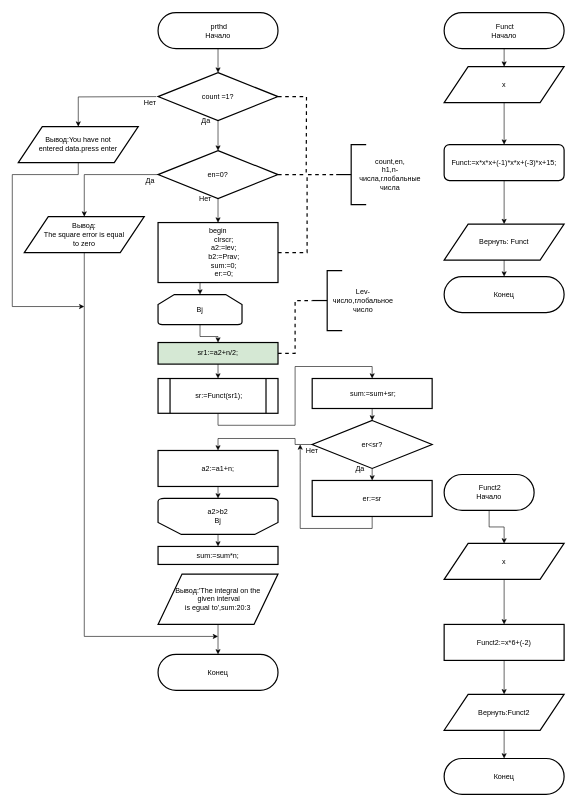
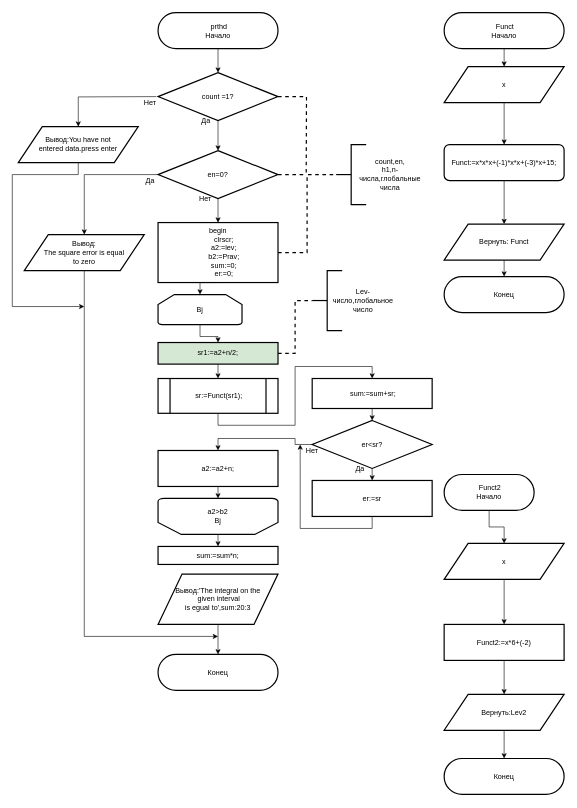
node "Вывод: The square error is equal to zero": moved (84, 234) -> (84, 252)
node "a2:=a1+n;": label "a2:=a1+n;" -> "a2:=a2+n;"
node "Вернуть:Funct2": label "Вернуть:Funct2" -> "Вернуть:Lev2"
